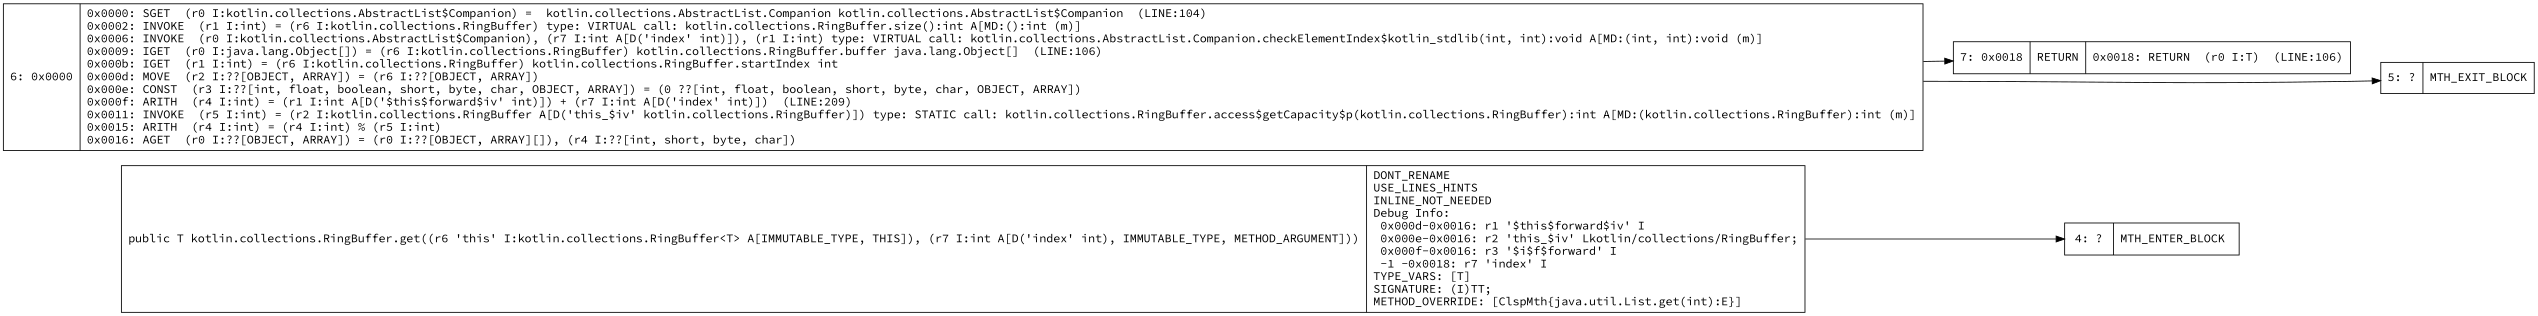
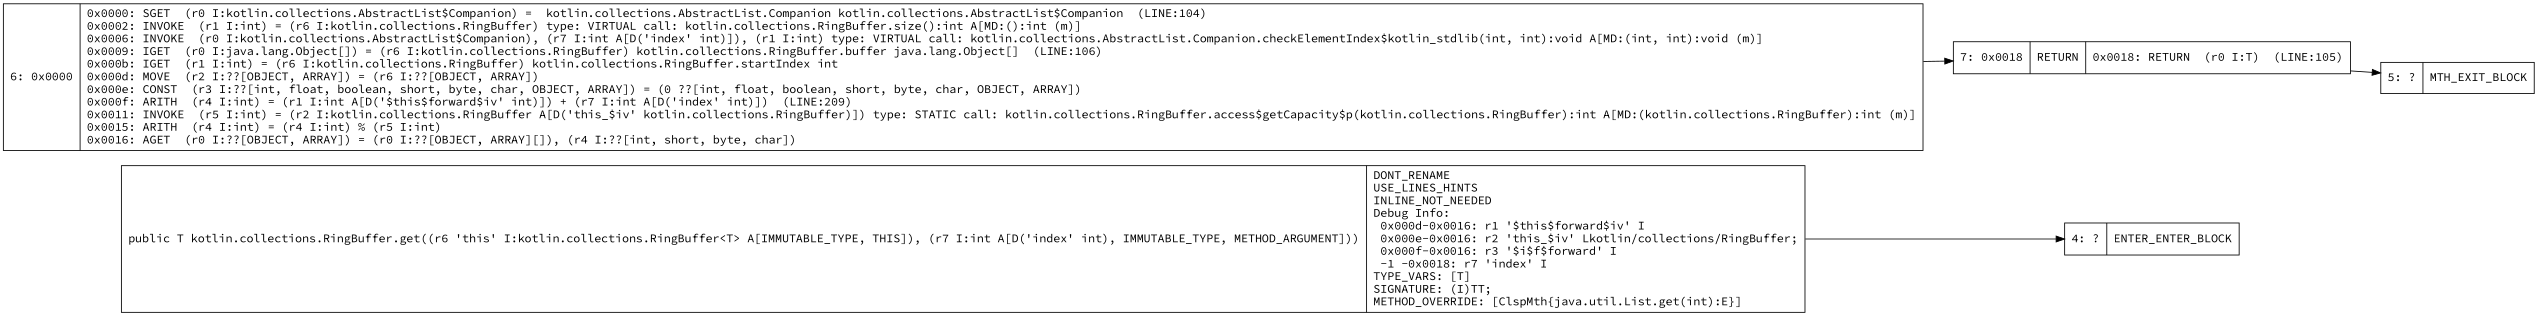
node "7: 0x0018": text "0x0018: RETURN  (r0 I:T)  (LINE:106)" -> "0x0018: RETURN  (r0 I:T)  (LINE:105)"
edge "6: 0x0000" -> "5: ?": now "7: 0x0018" -> "5: ?"
node "4: ?": text "MTH_ENTER_BLOCK" -> "ENTER_ENTER_BLOCK"
